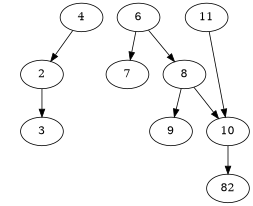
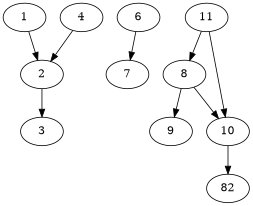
node "1": added
edge "6" -> "8": now "11" -> "8"
